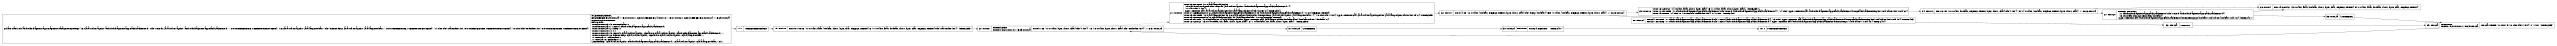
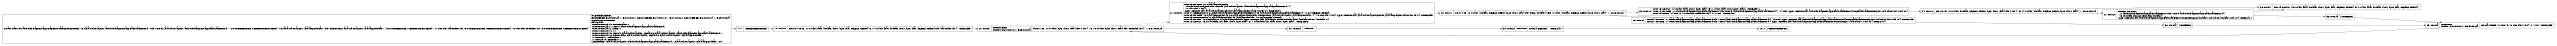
node "32: 0x002a": text "VIRTUAL" -> "SYNTHETIC"
node "31: 0x002d": text "SYNTHETIC" -> "VIRTUAL"
node "18: ?": text "MTH_EXIT_BLOCK" -> "MTH_NOT_BLOCK"
